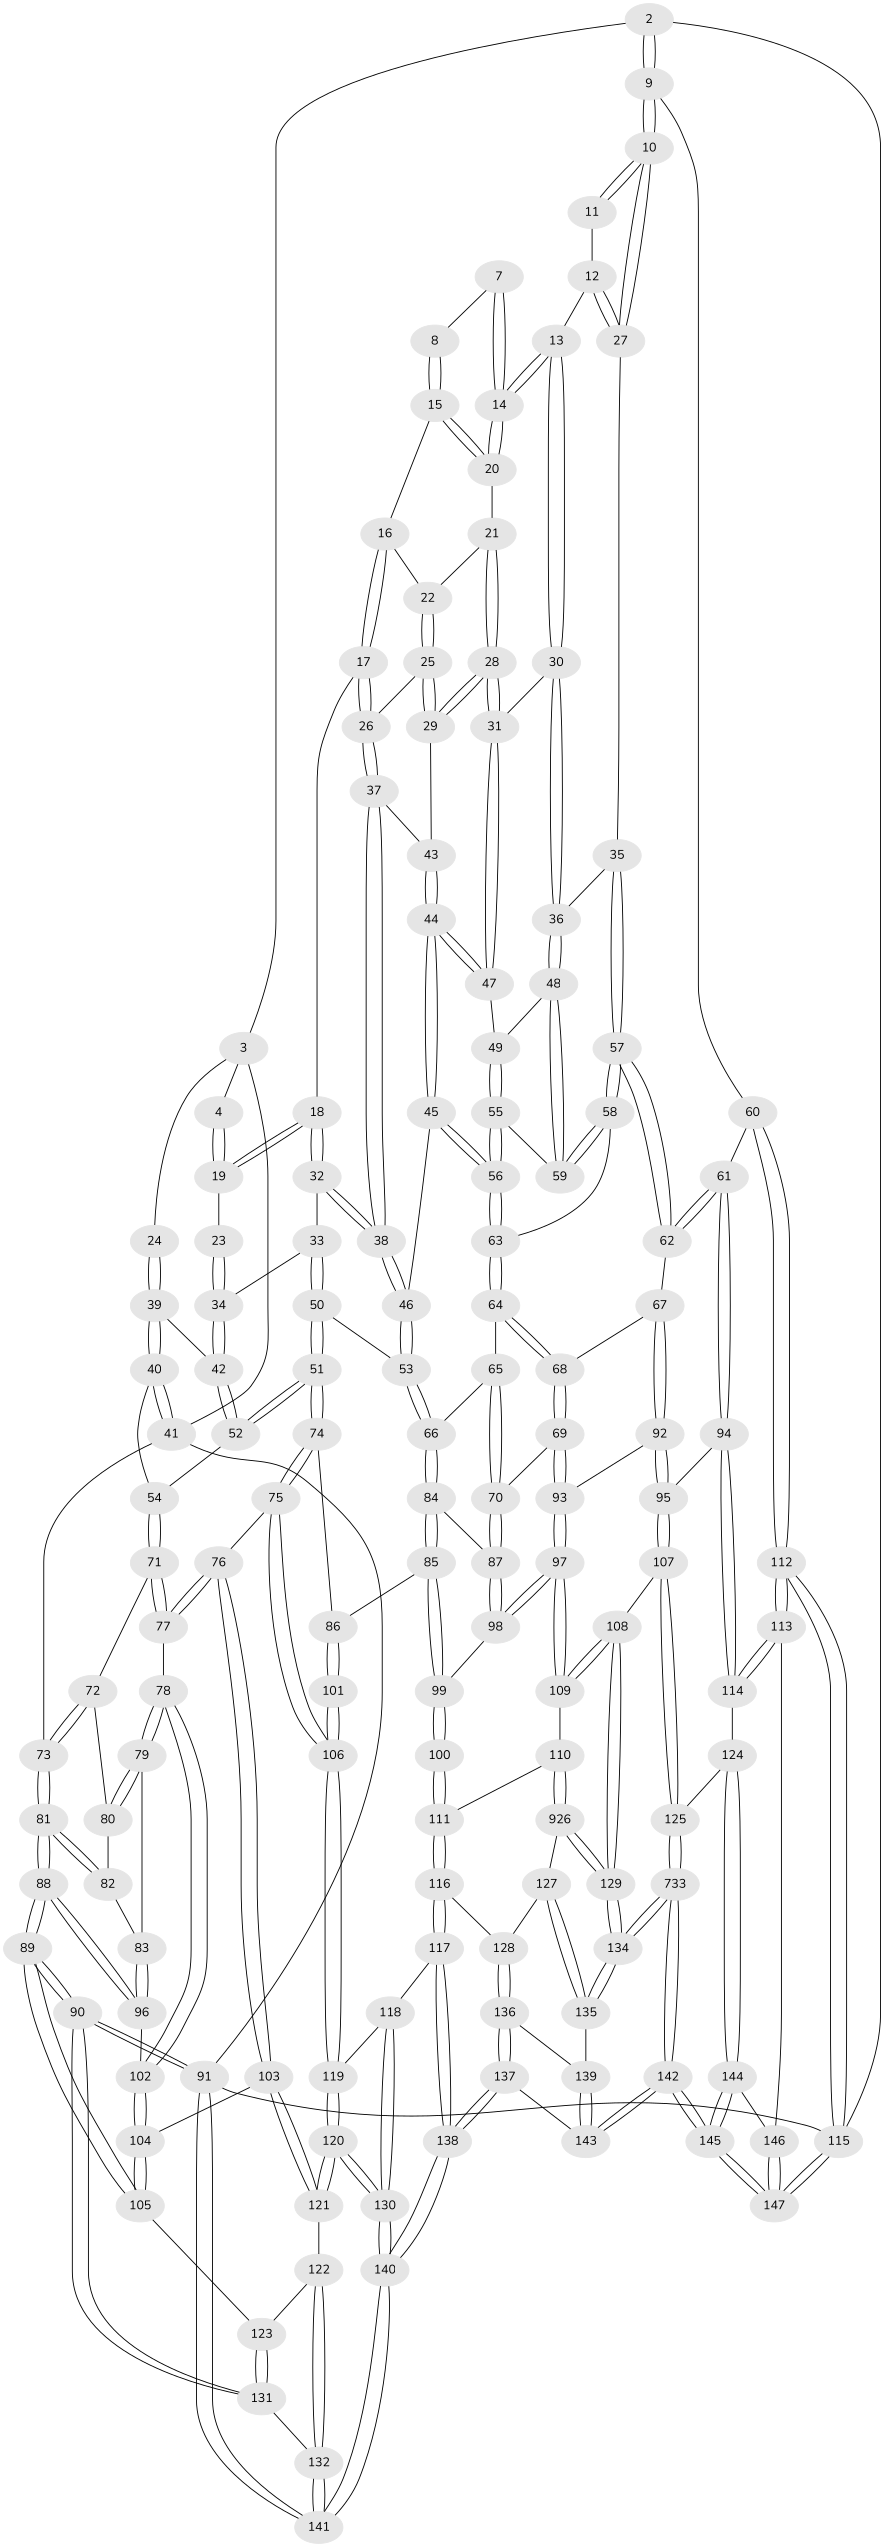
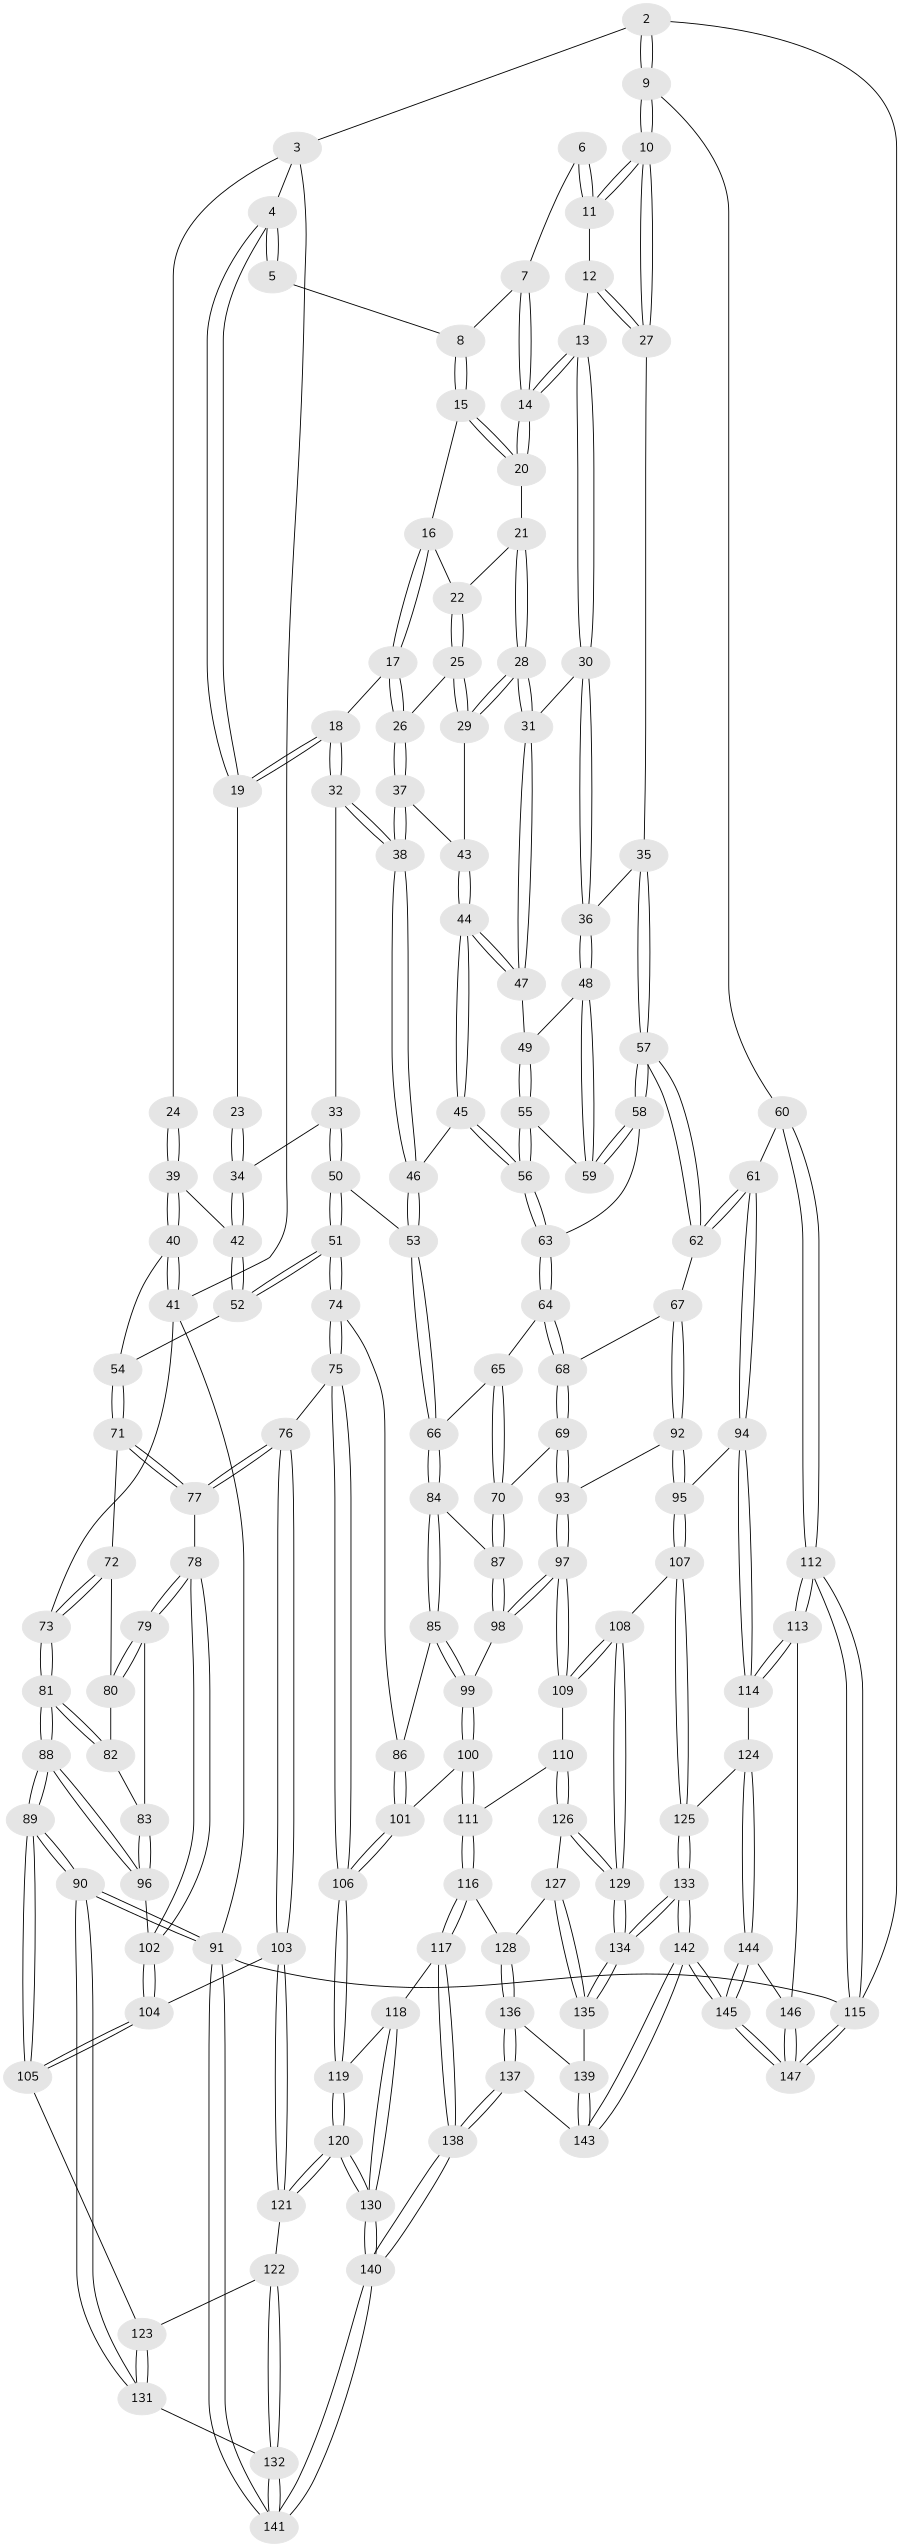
node "6": added
node "5": added
edge "100" -- "101": added
node "926": label "926" -> "126"
node "733": label "733" -> "133"
